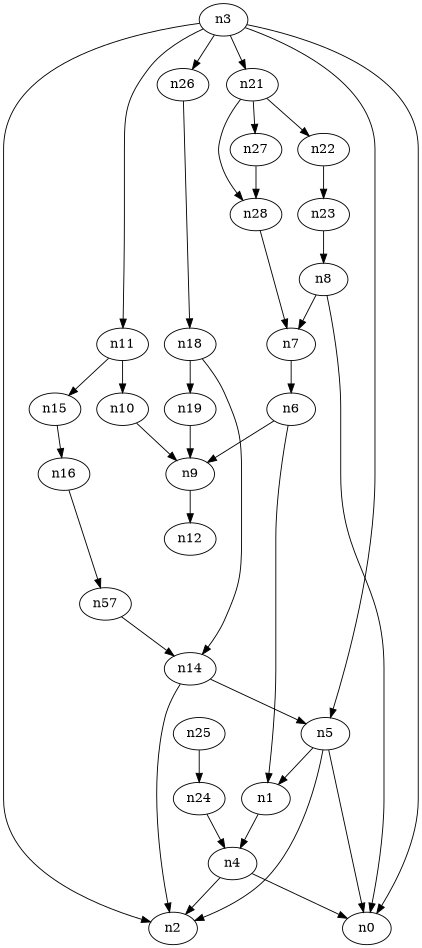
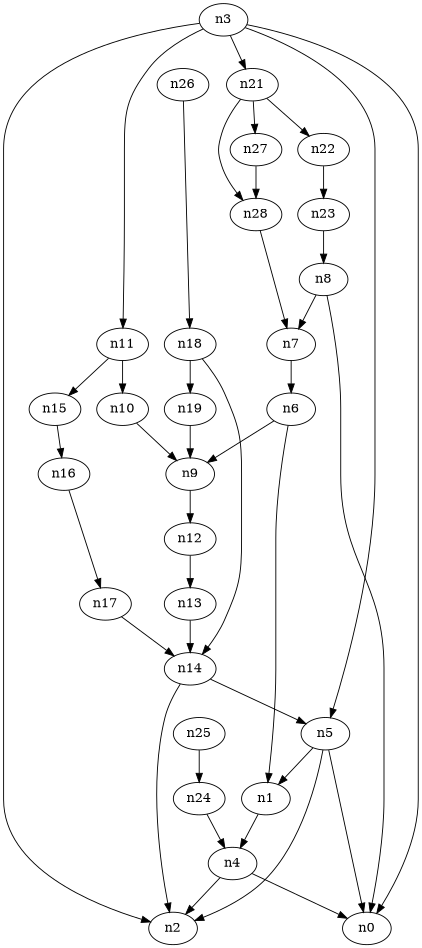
edge "n3" -> "n26": removed
node "n57": label "n57" -> "n17"
node "n13": added
